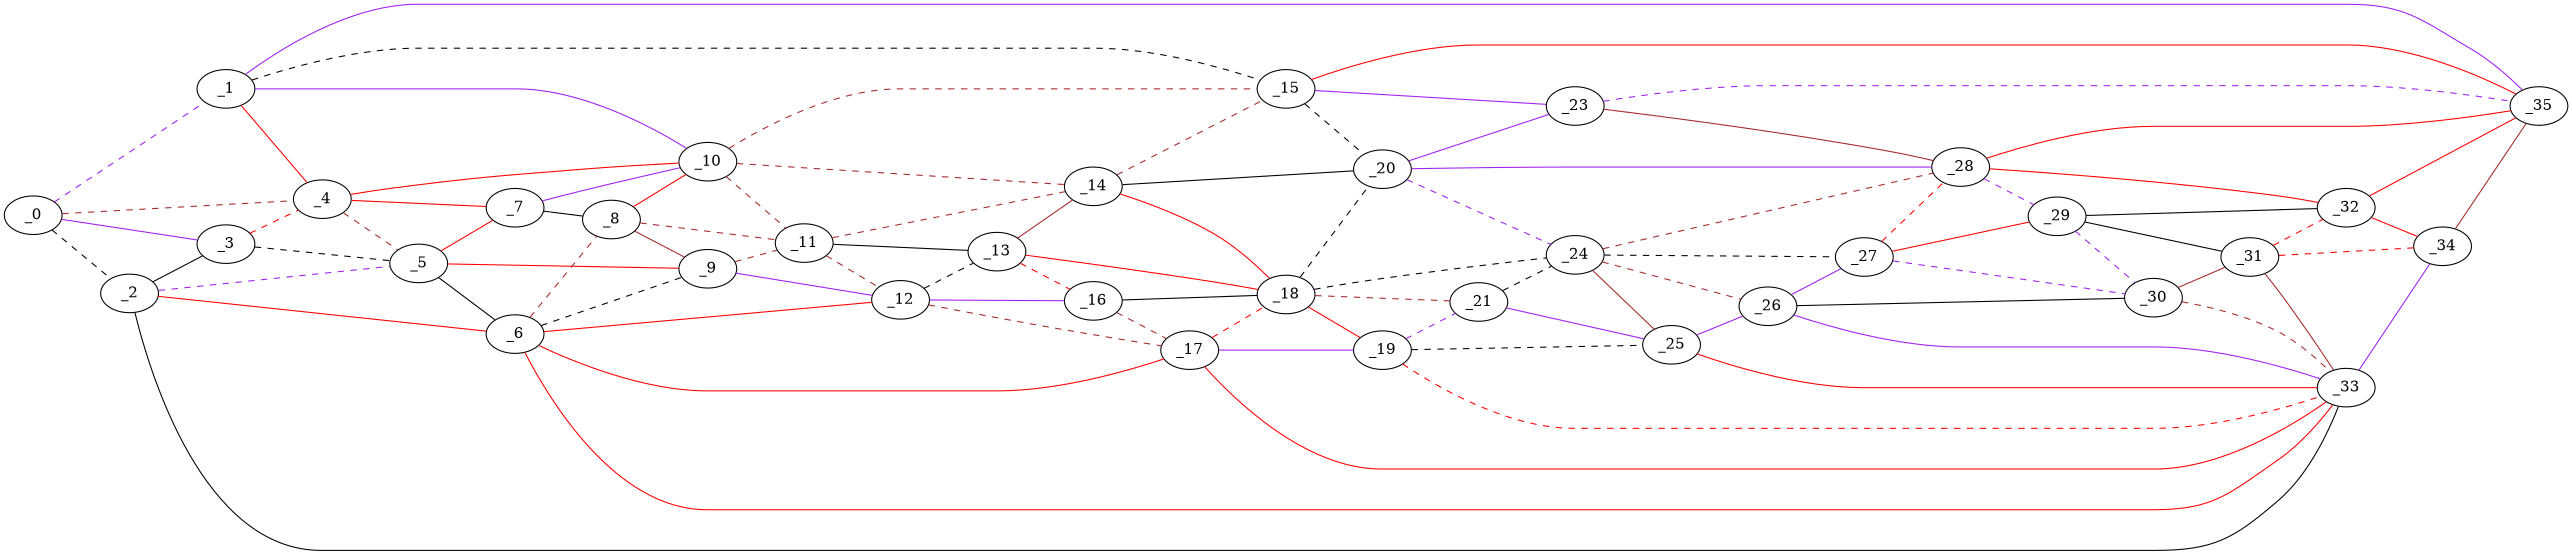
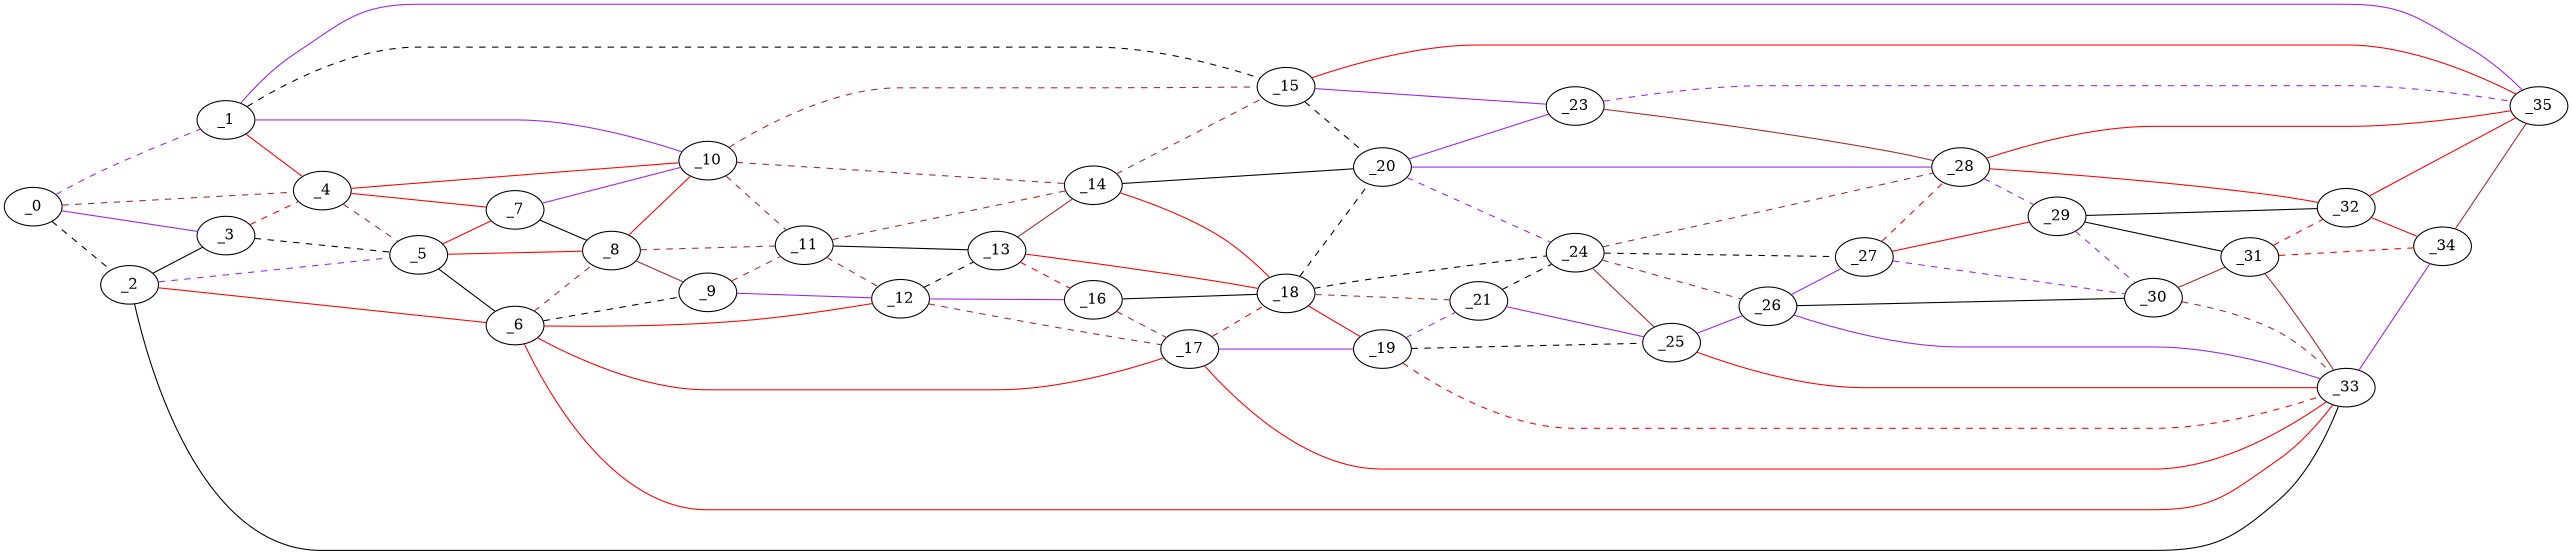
edge "_5" -- "_9": now "_5" -- "_8"
